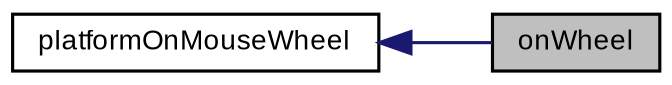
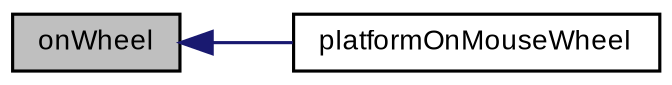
edge "onWheel" -> "platformOnMouseWheel": reversed
